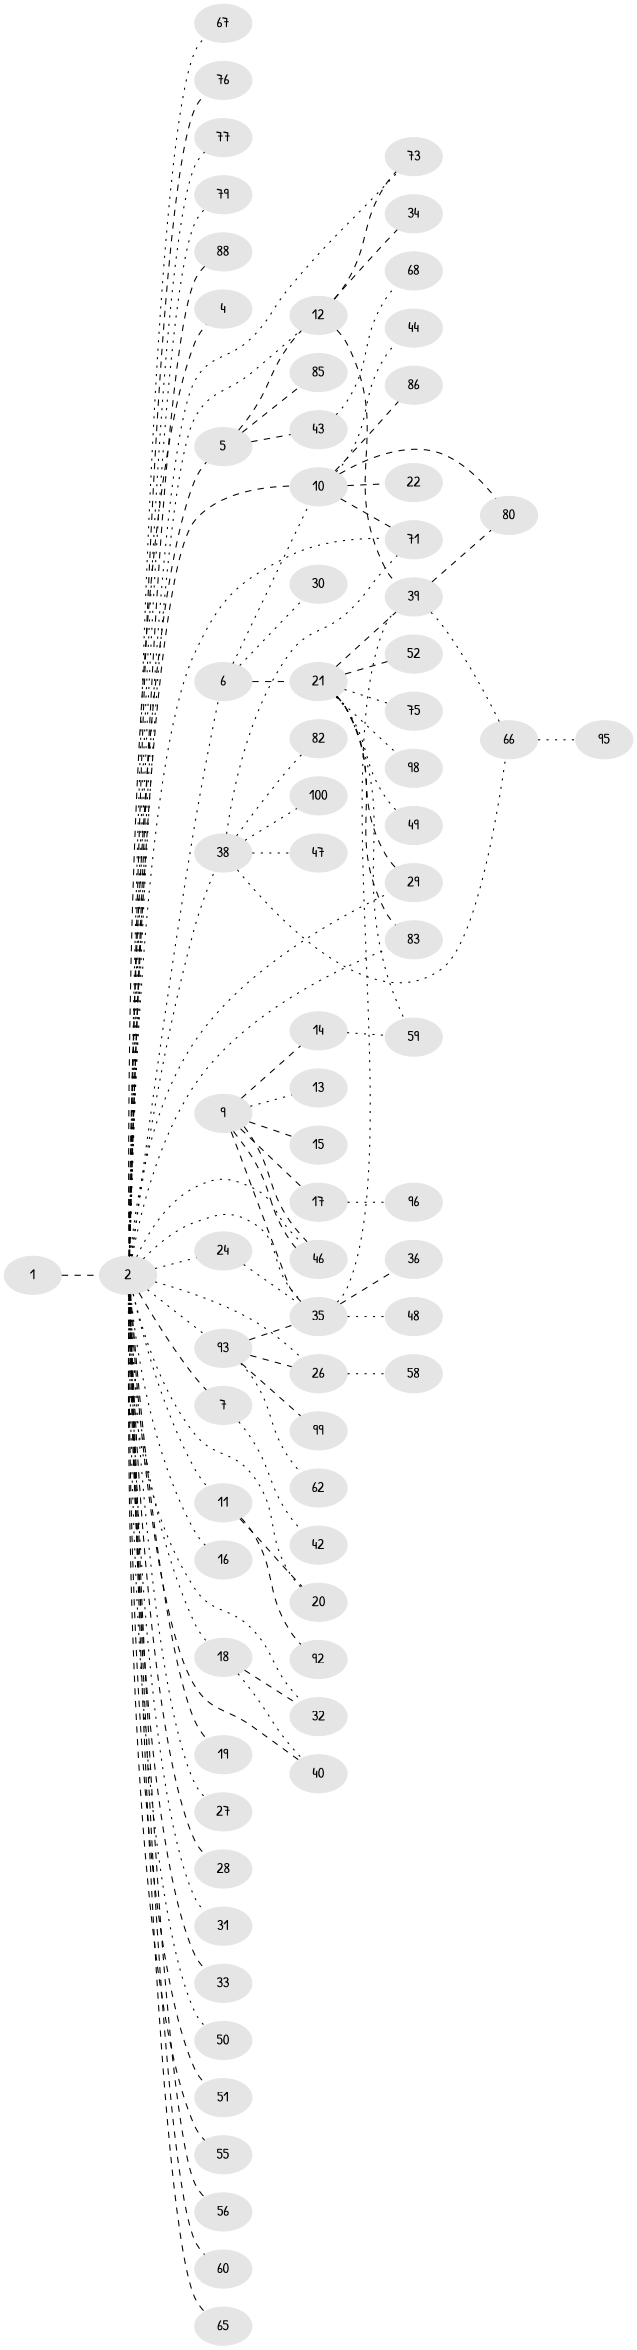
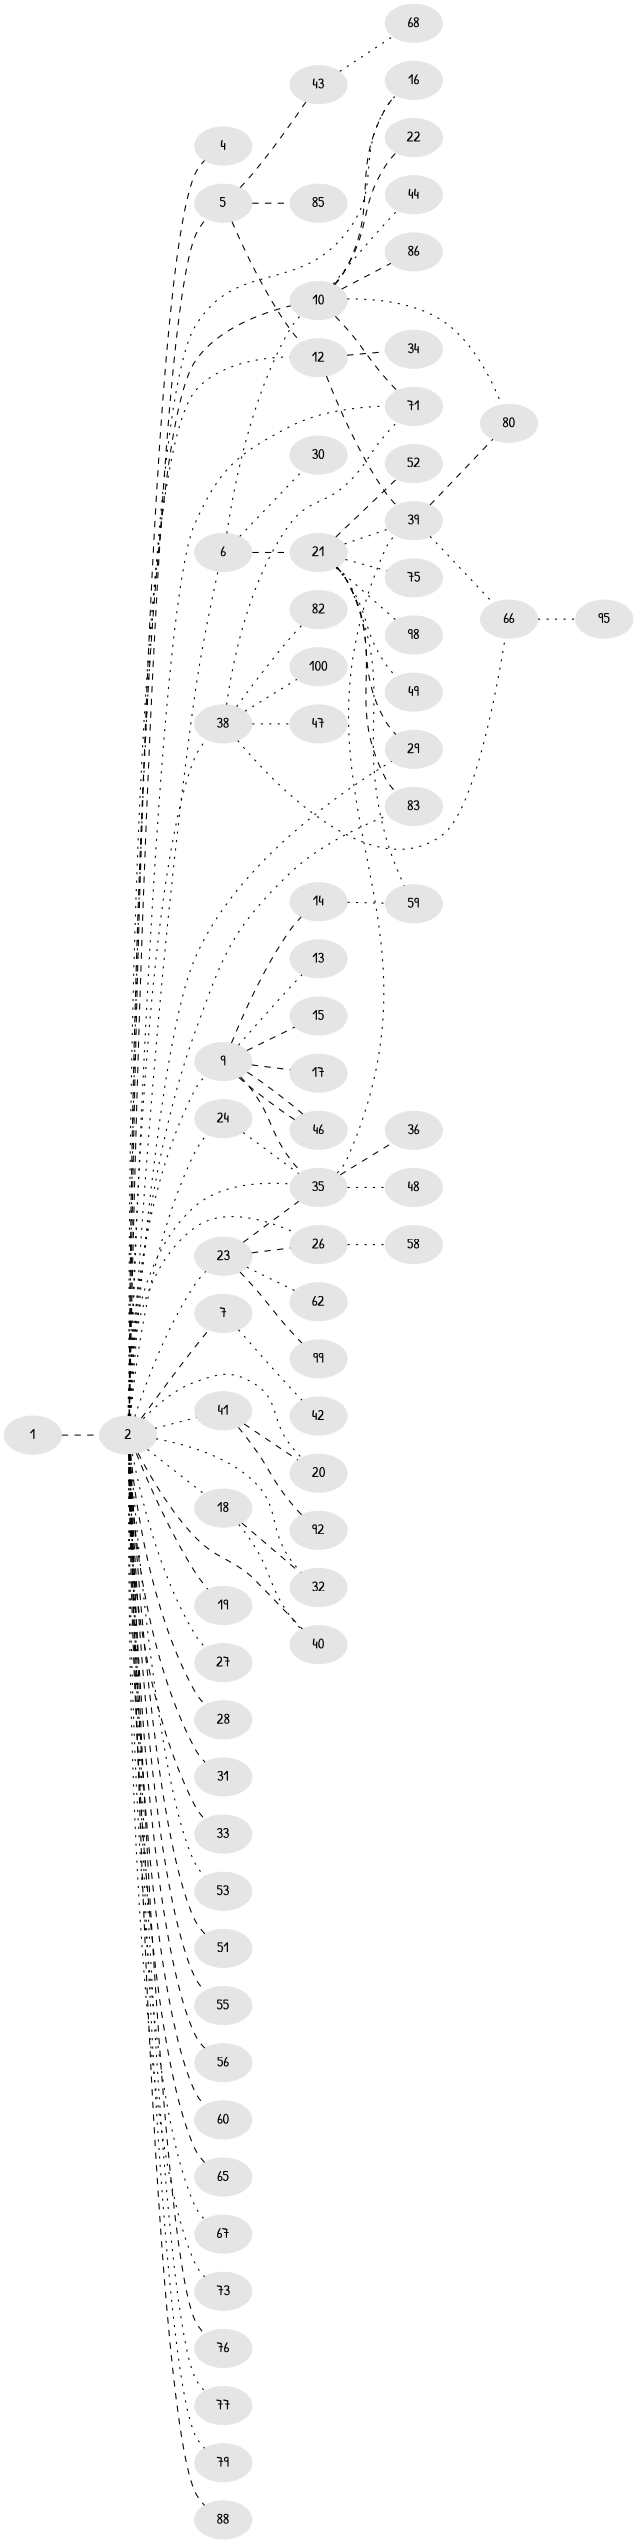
edge "16" -- "10": added
edge "73" -- "12": removed
edge "10" -- "80": style dashed -> dotted
edge "39" -- "21": style dashed -> dotted
edge "46" -- "2": now "9" -- "2"
node "96": removed
node "93": label "93" -> "23"
node "11": label "11" -> "41"
edge "2" -- "31": style dotted -> dashed
node "50": label "50" -> "53"
